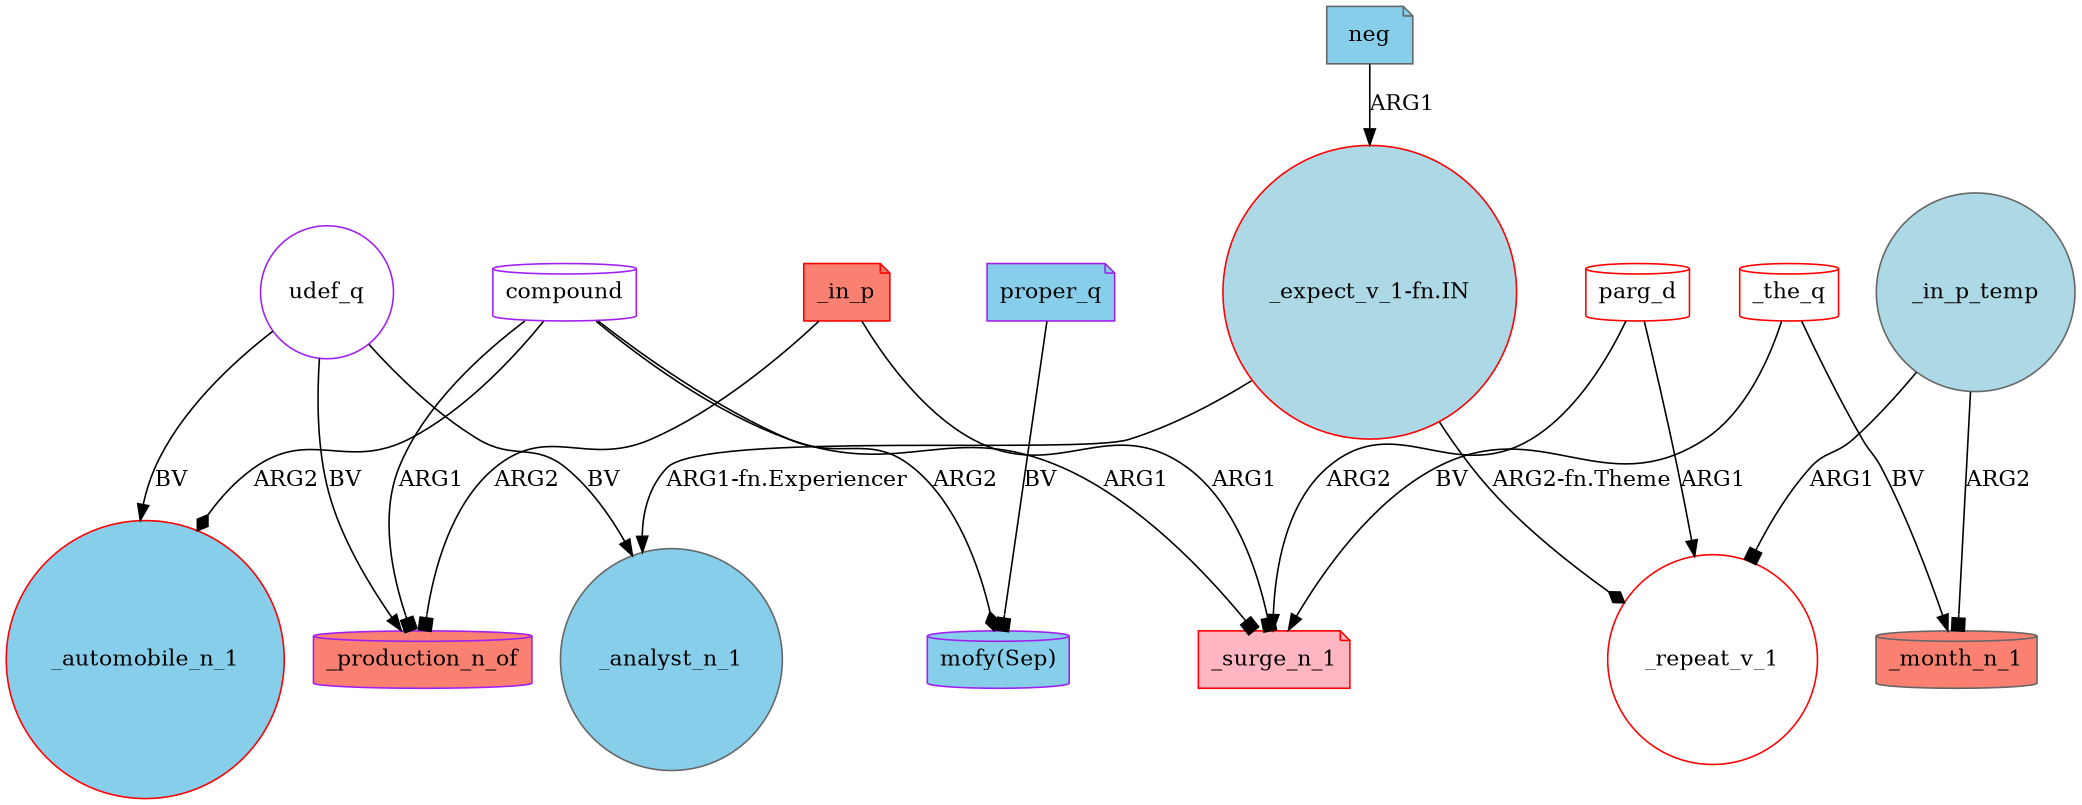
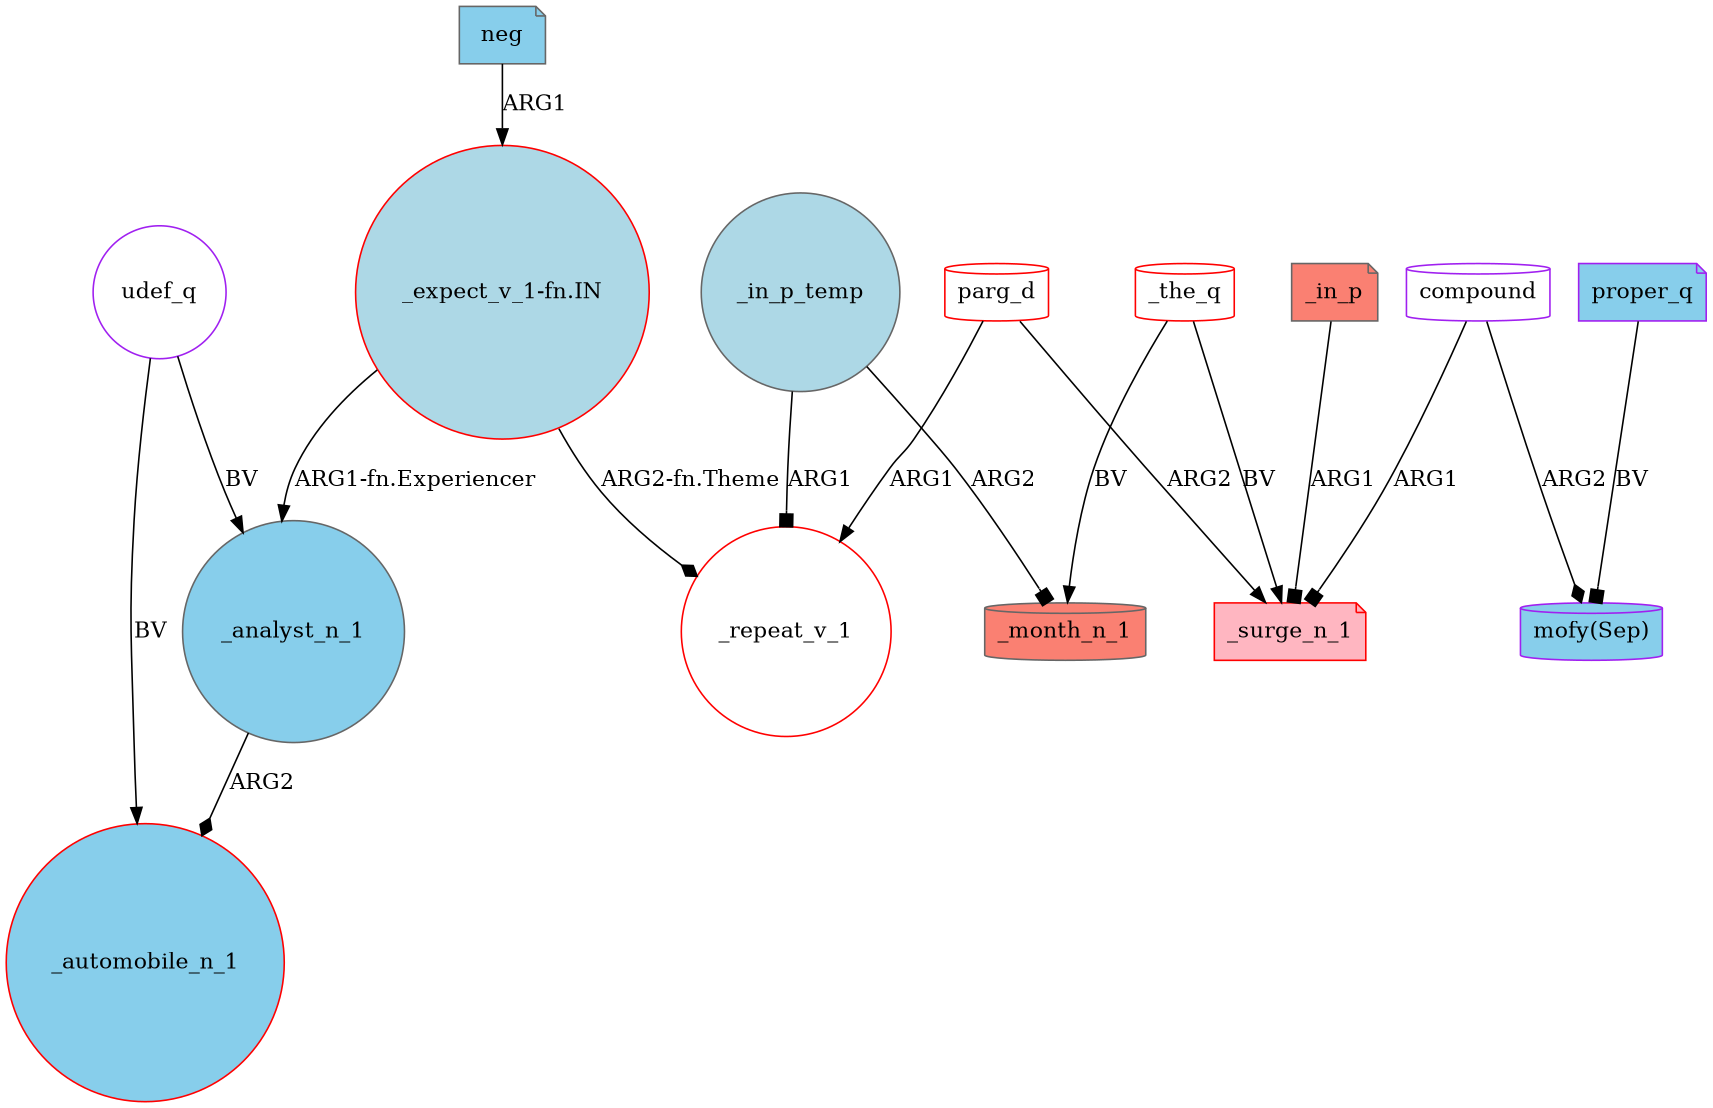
node "_in_p": color red -> gray40
edge "compound" -> "_automobile_n_1": now "_analyst_n_1" -> "_automobile_n_1"
node "_production_n_of": removed
